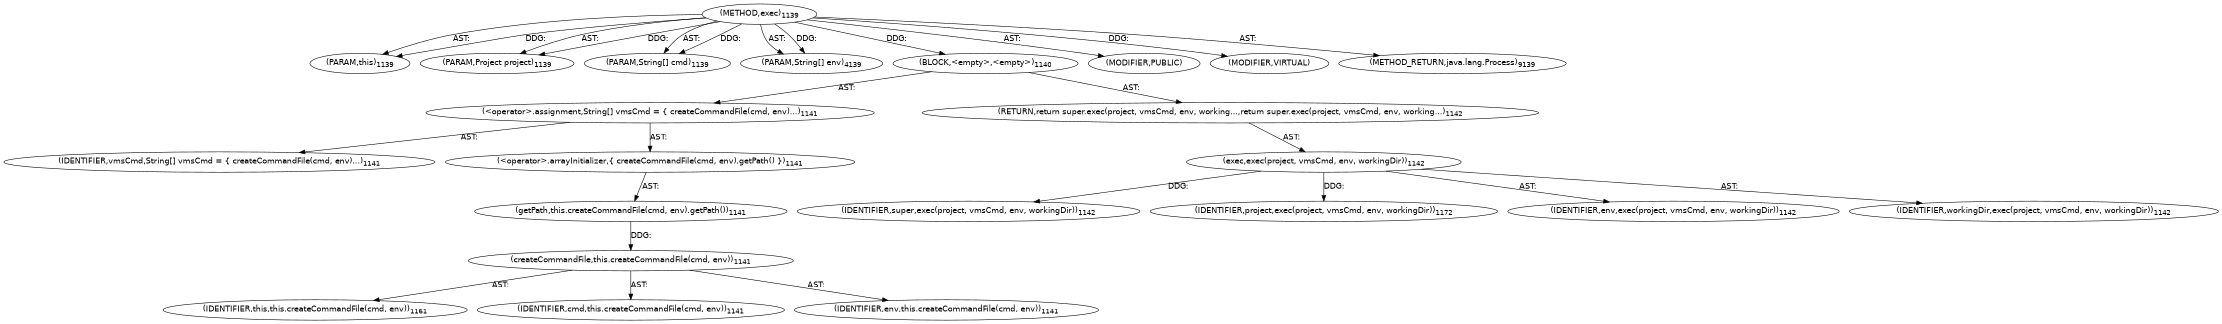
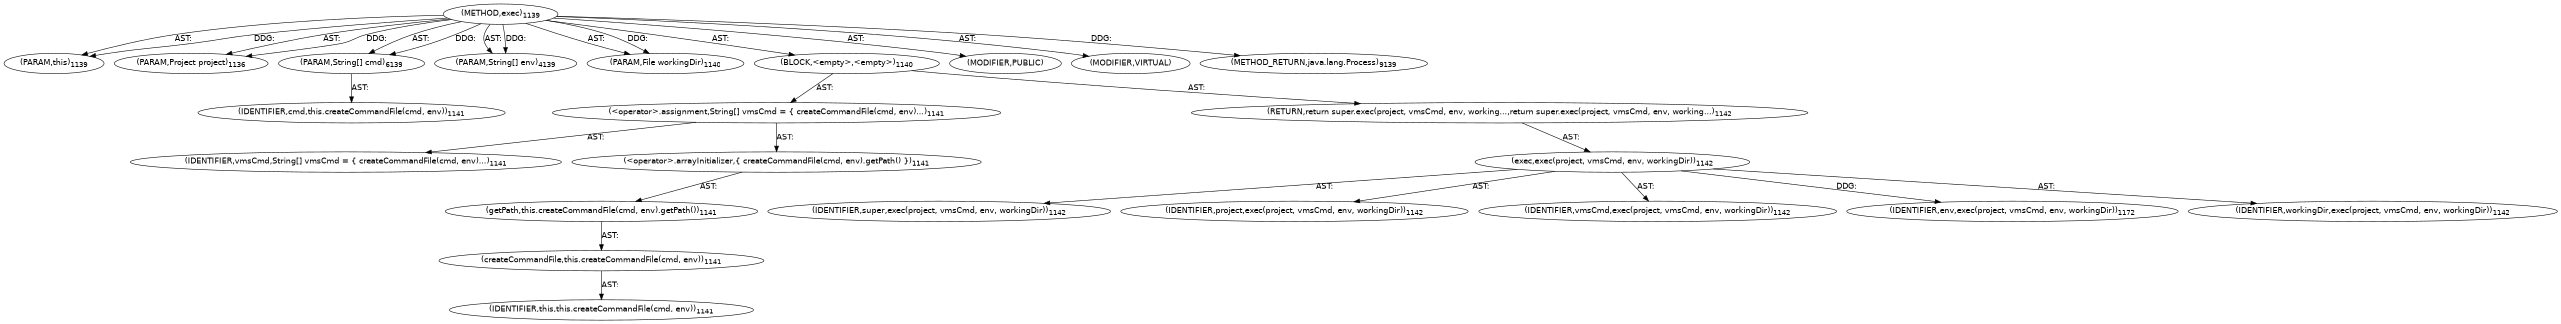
edge "(METHOD,exec)" -> "(BLOCK,<empty>,<empty>)": label "DDG: " -> "AST: "
edge "(METHOD,exec)" -> "(MODIFIER,VIRTUAL)": label "DDG: " -> "AST: "
edge "(METHOD,exec)" -> "(METHOD_RETURN,java.lang.Process)": label "AST: " -> "DDG: "
node "(PARAM,Project project)": text "1139" -> "1136"
node "(PARAM,File workingDir)": added
node "(PARAM,String[] cmd)": text "1139" -> "6139"
edge "(exec,exec(project, vmsCmd, env, workingDir))" -> "(IDENTIFIER,super,exec(project, vmsCmd, env, workingDir))": label "DDG: " -> "AST: "
edge "(exec,exec(project, vmsCmd, env, workingDir))" -> "(IDENTIFIER,project,exec(project, vmsCmd, env, workingDir))": label "DDG: " -> "AST: "
edge "(exec,exec(project, vmsCmd, env, workingDir))" -> "(IDENTIFIER,env,exec(project, vmsCmd, env, workingDir))": label "AST: " -> "DDG: "
node "(IDENTIFIER,project,exec(project, vmsCmd, env, workingDir))": text "1172" -> "1142"
node "(IDENTIFIER,vmsCmd,exec(project, vmsCmd, env, workingDir))": added
node "(IDENTIFIER,env,exec(project, vmsCmd, env, workingDir))": text "1142" -> "1172"
edge "(getPath,this.createCommandFile(cmd, env).getPath())" -> "(createCommandFile,this.createCommandFile(cmd, env))": label "DDG: " -> "AST: "
edge "(createCommandFile,this.createCommandFile(cmd, env))" -> "(IDENTIFIER,cmd,this.createCommandFile(cmd, env))": now "(PARAM,String[] cmd)" -> "(IDENTIFIER,cmd,this.createCommandFile(cmd, env))"
node "(IDENTIFIER,this,this.createCommandFile(cmd, env))": text "1161" -> "1141"
node "(IDENTIFIER,env,this.createCommandFile(cmd, env))": removed
